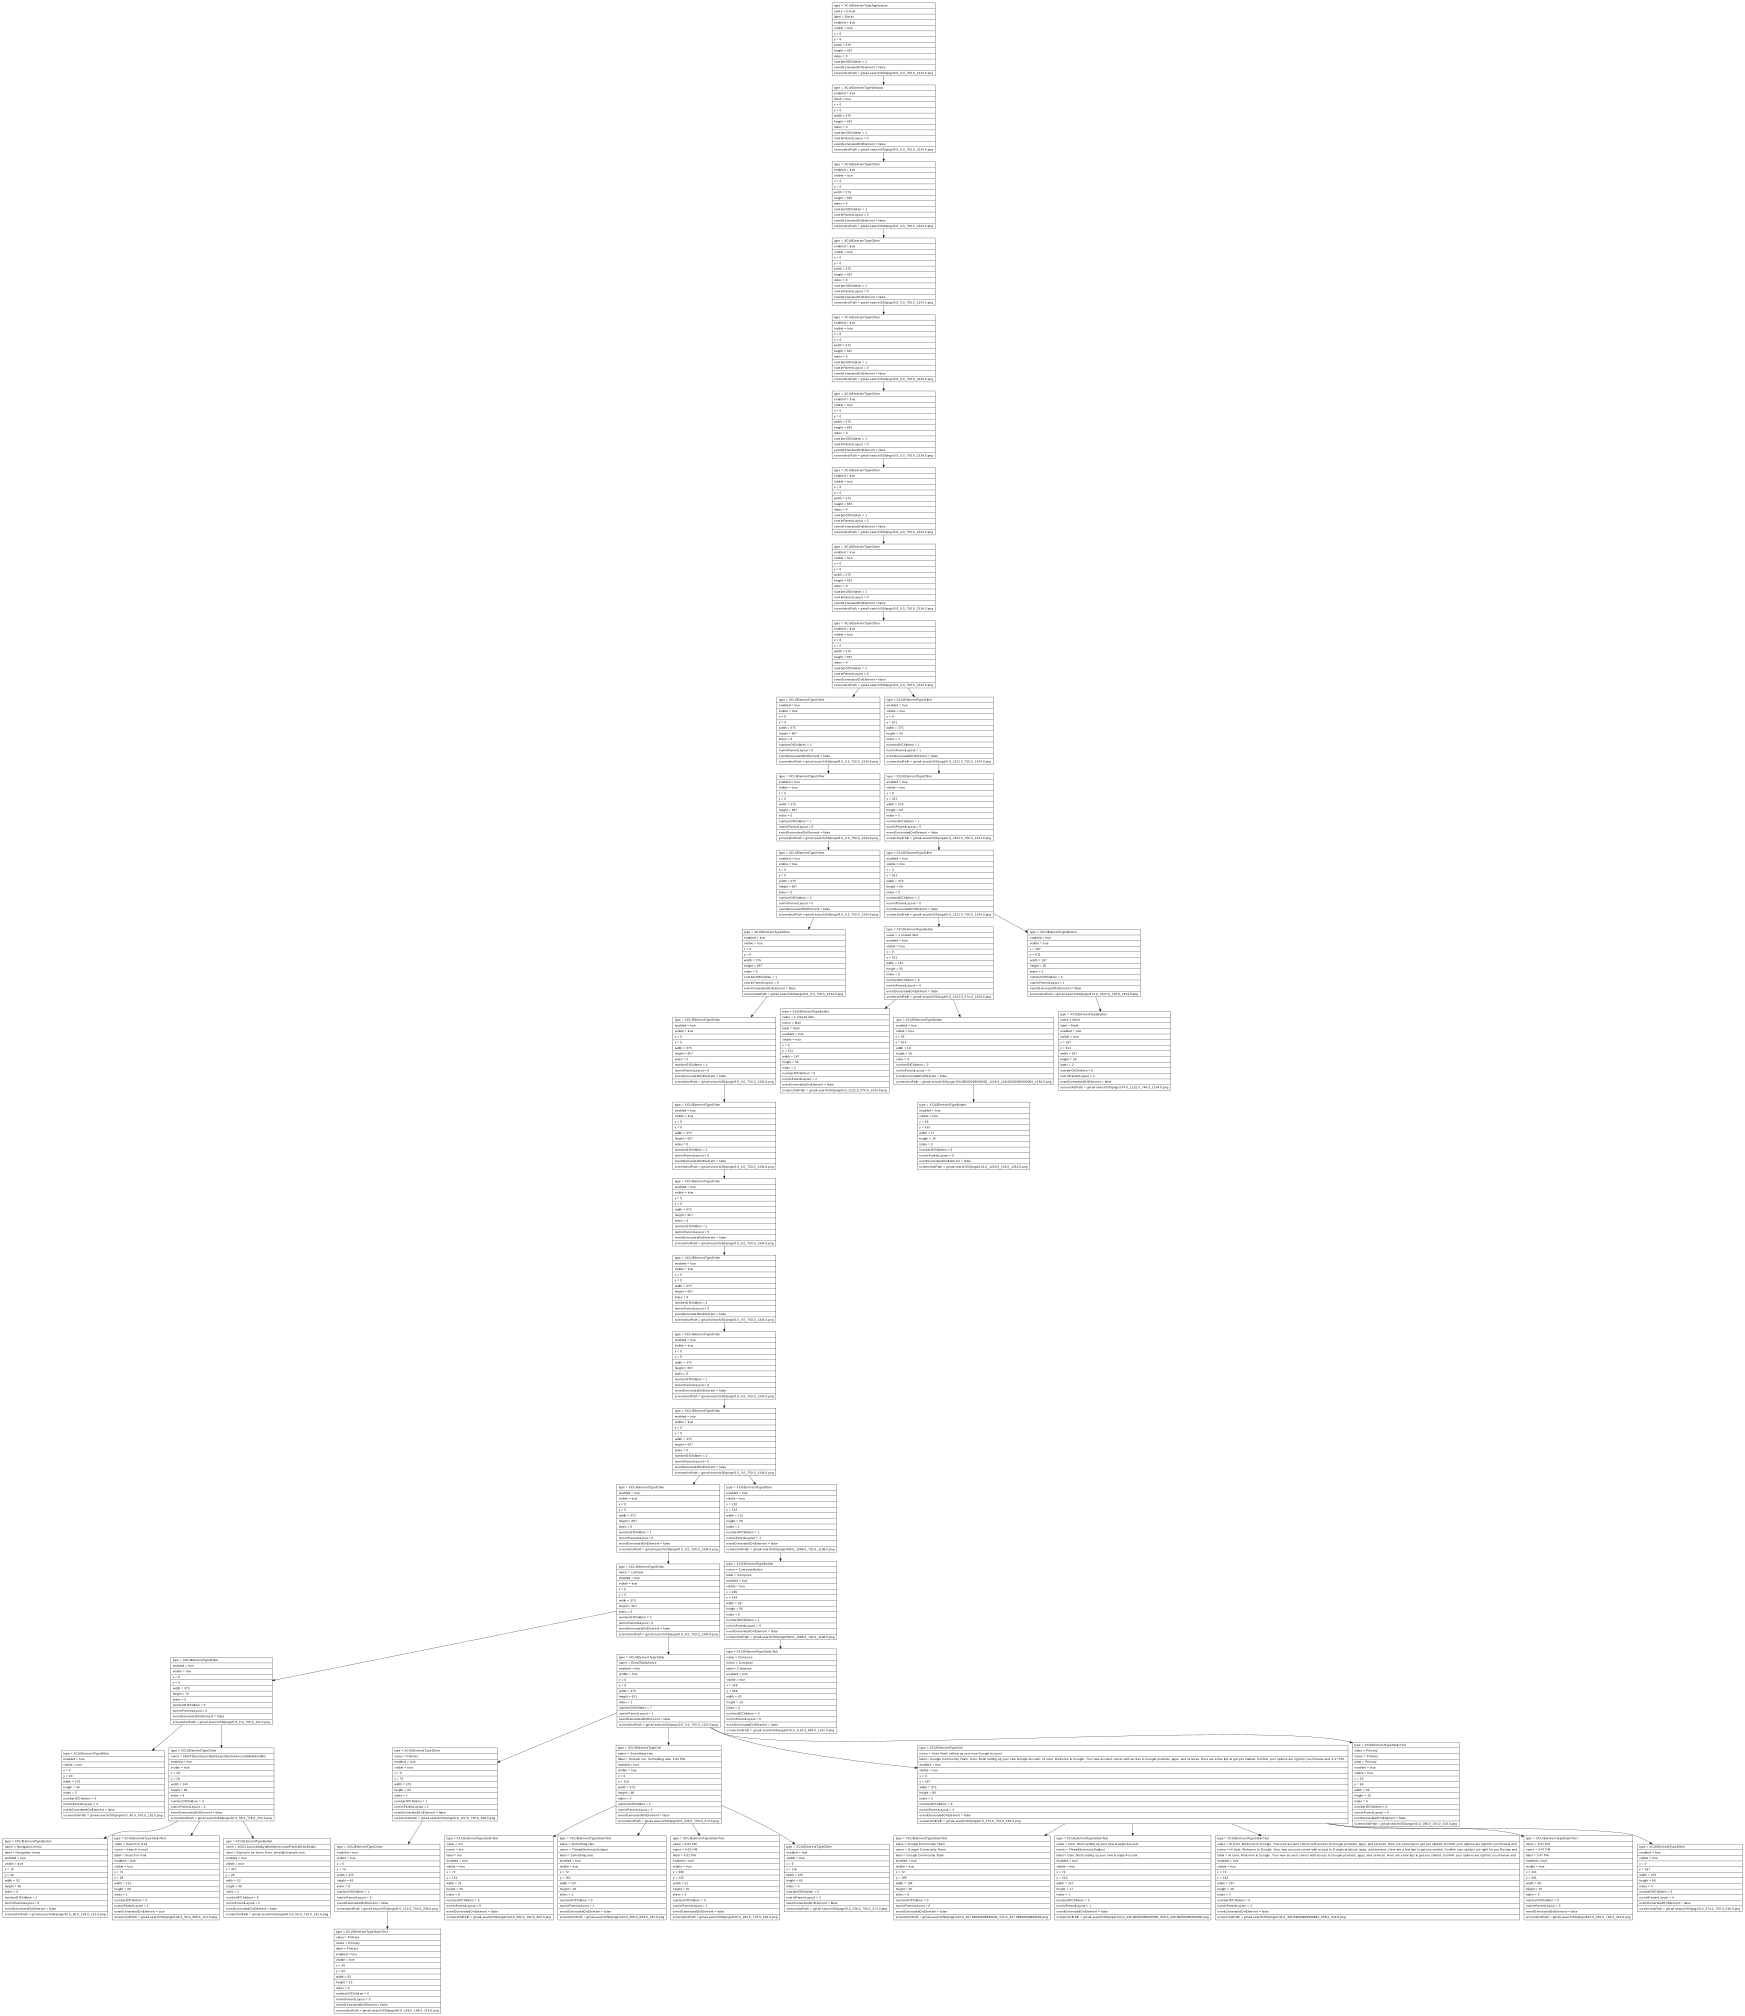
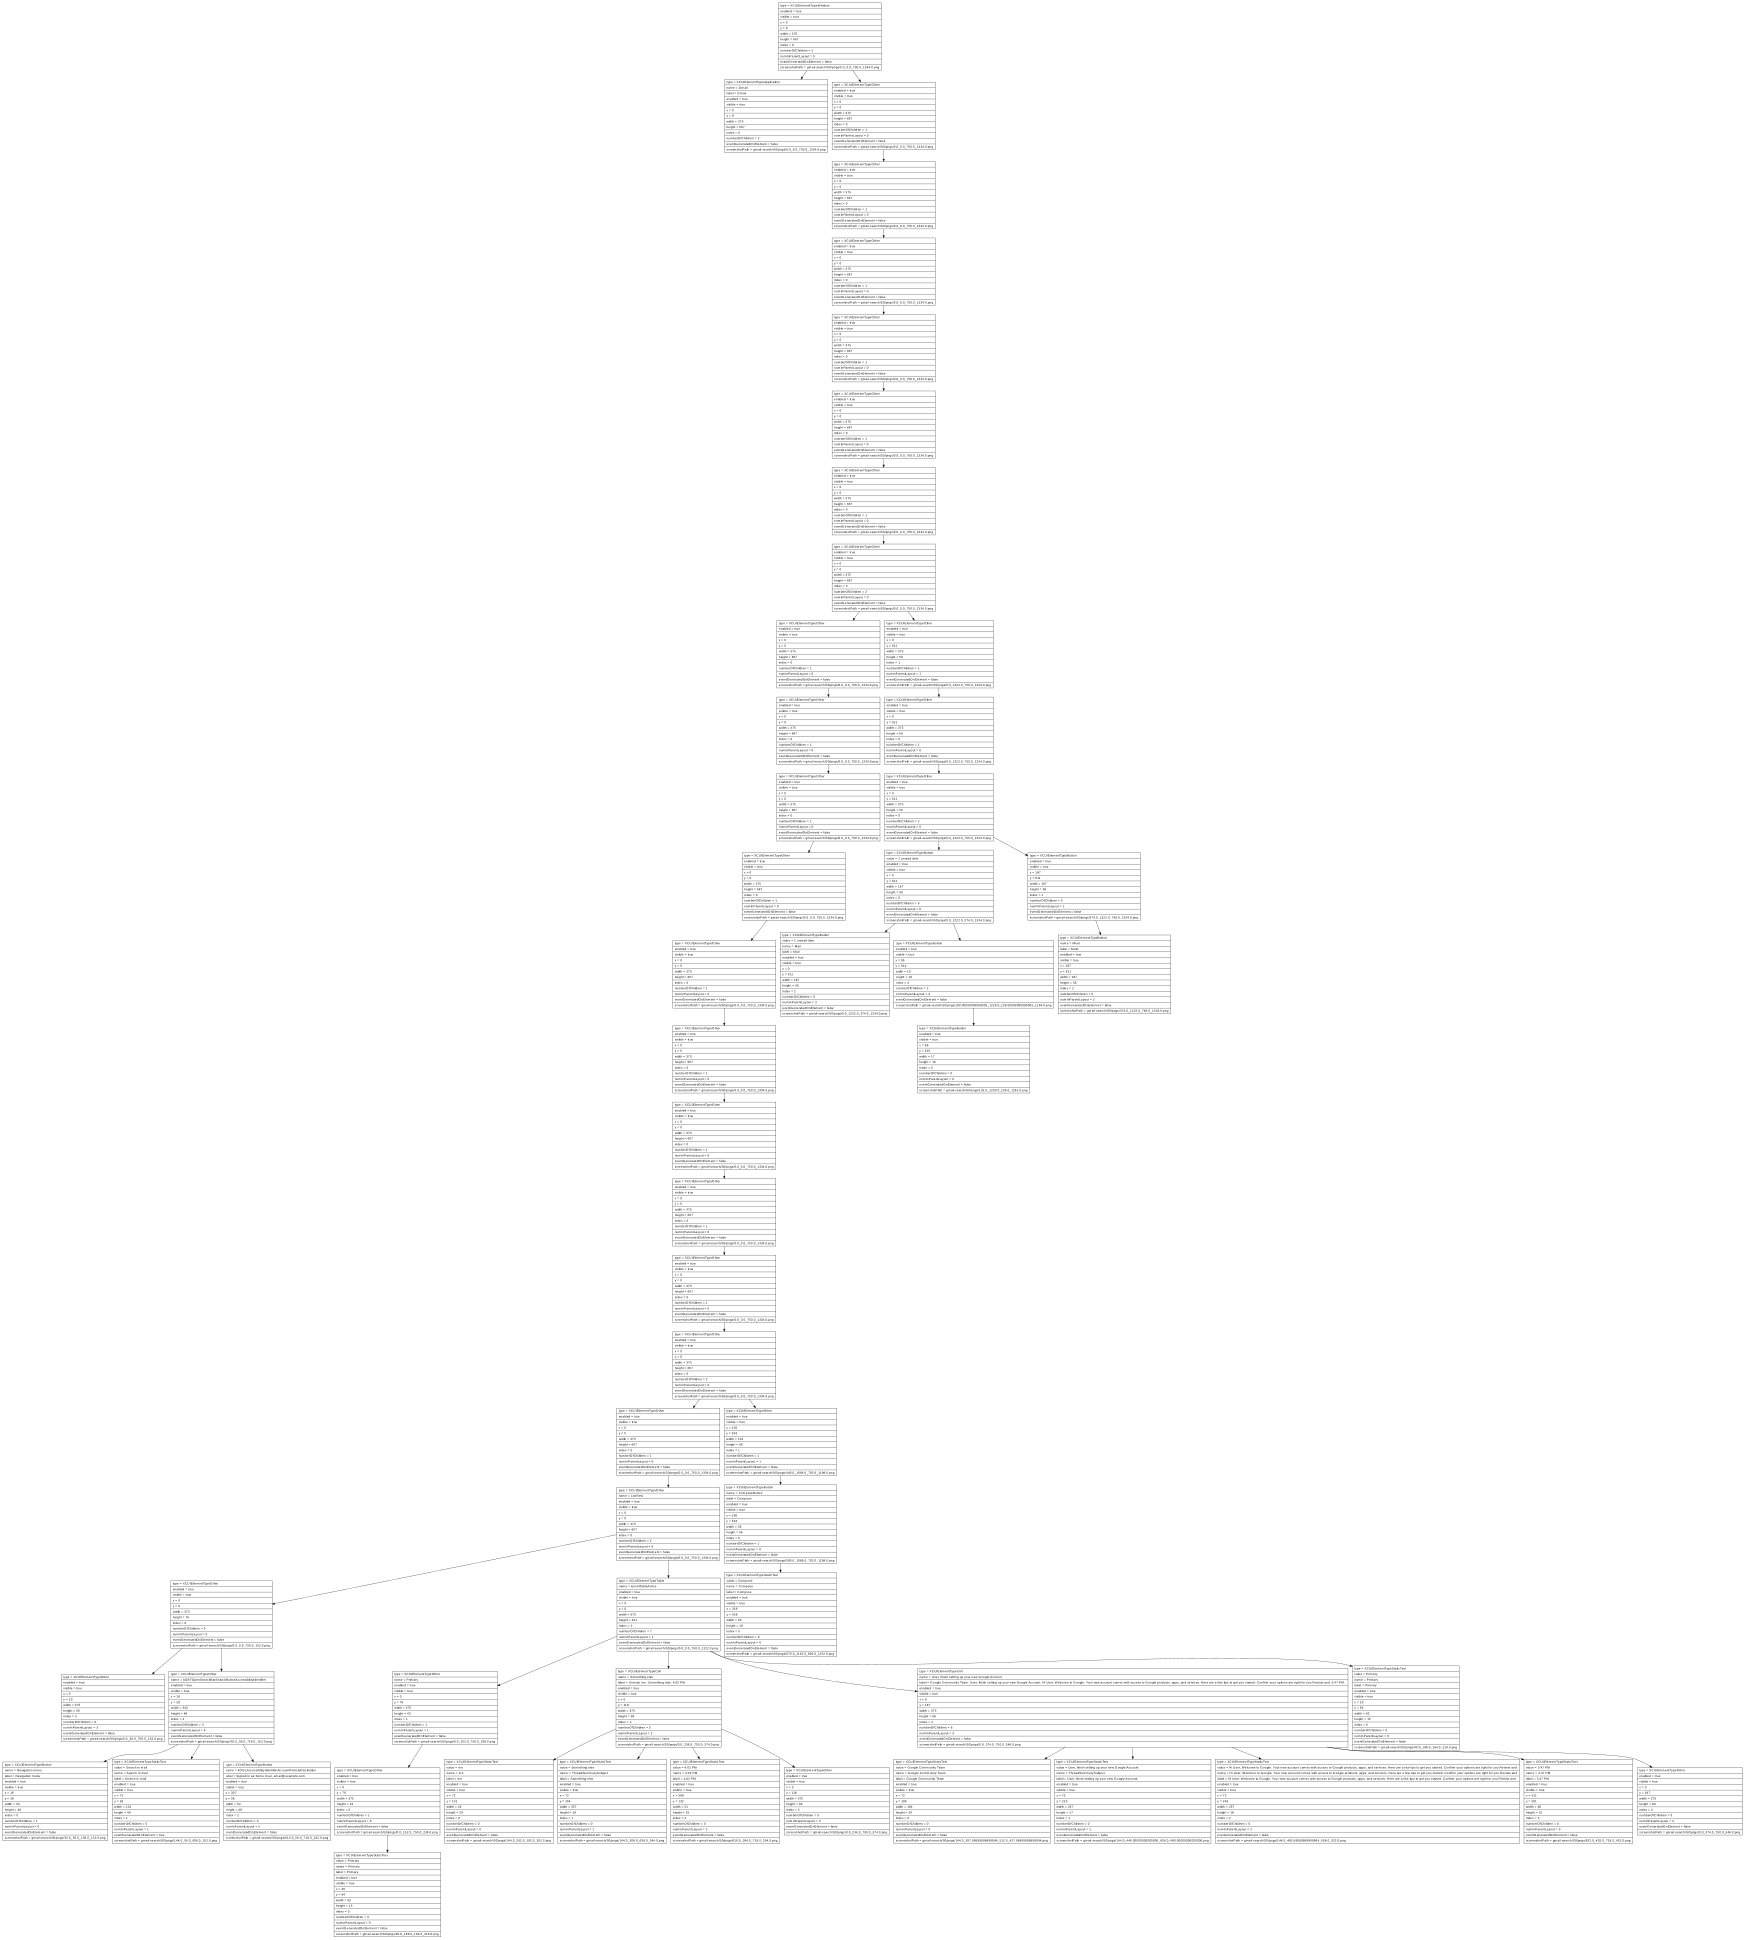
edge "type = XCUIElementTypeApplication" -> "type = XCUIElementTypeWindow": reversed
node "type = XCUIElementTypeWindow": text "finish = true" -> "visible = true"
